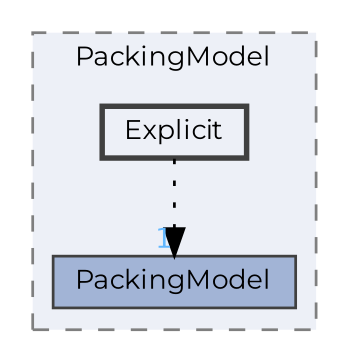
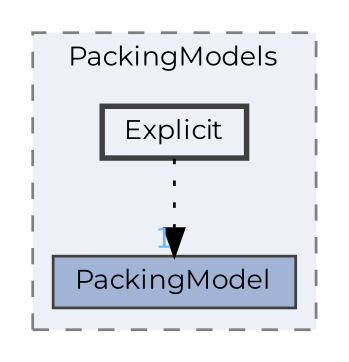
cluster "PackingModel": label "PackingModel" -> "PackingModels"
